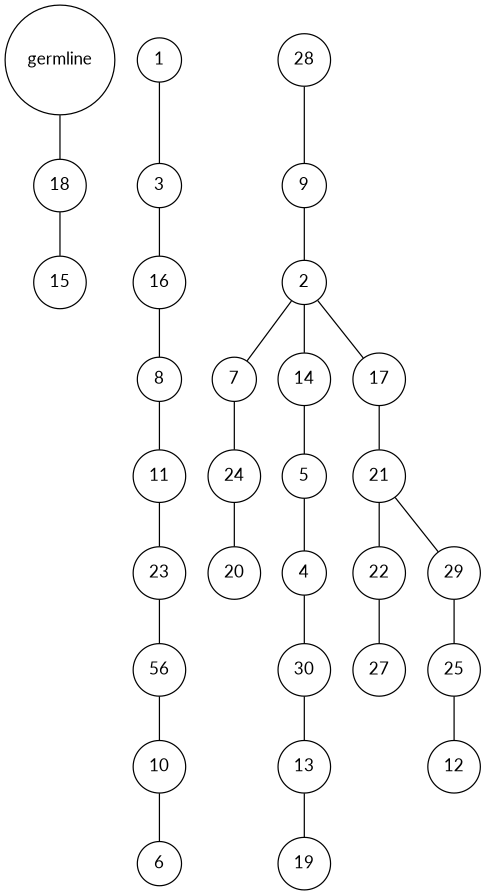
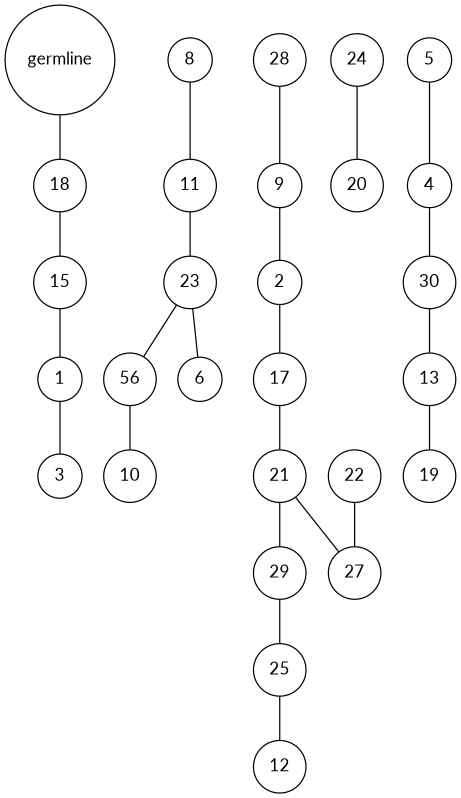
node "16": removed
edge "15" -- "1": added
node "7": removed
node "14": removed
edge "21" -- "22": now "21" -- "27"
edge "10" -- "6": now "23" -- "6"
